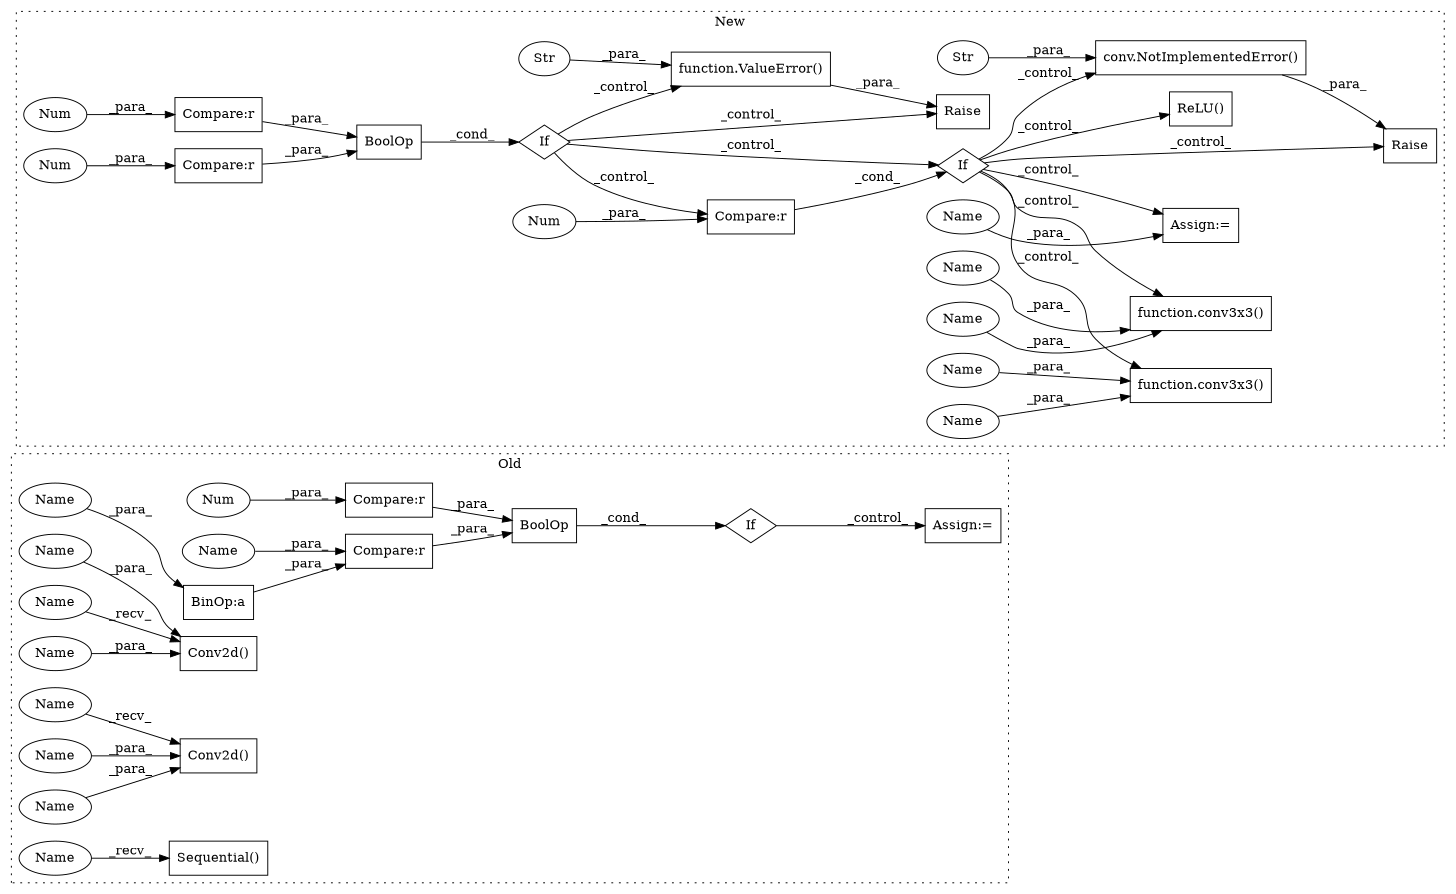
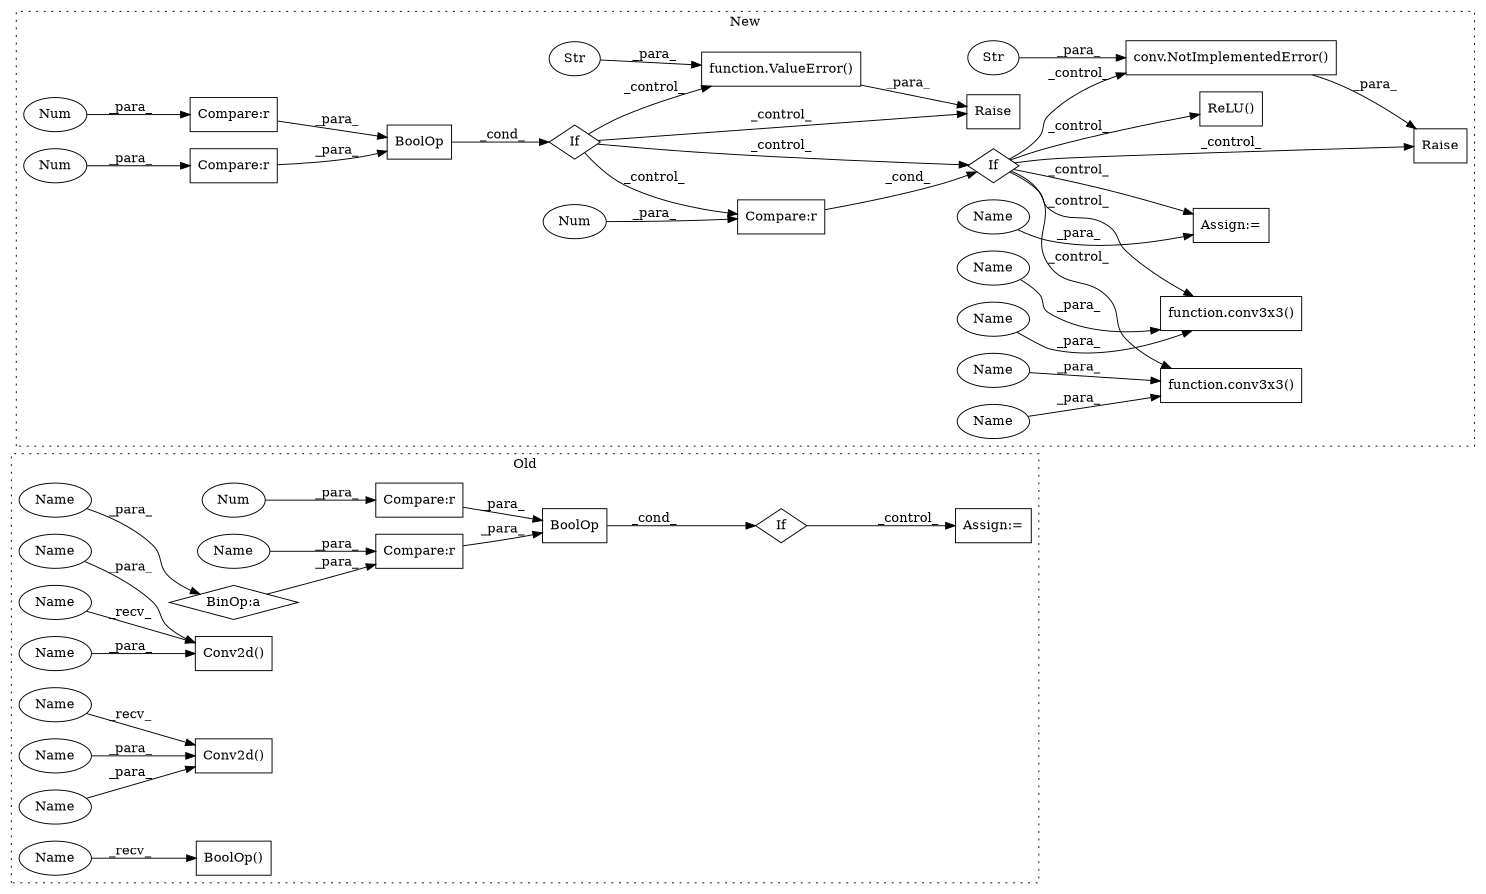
node "BinOp:a": shape box -> diamond
node "Sequential()": label "Sequential()" -> "BoolOp()"
